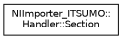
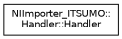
node "NIImporter_ITSUMO:: Handler::Section": label "NIImporter_ITSUMO:: Handler::Section" -> "NIImporter_ITSUMO:: Handler::Handler"
